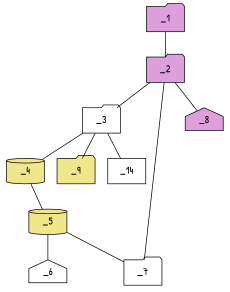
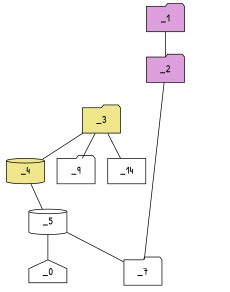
edge "_2" -- "_3": removed
node "_3": fillcolor white -> khaki
node "_8": removed
node "_9": fillcolor khaki -> white
node "_5": fillcolor khaki -> white
node "_6": label "_6" -> "_0"
